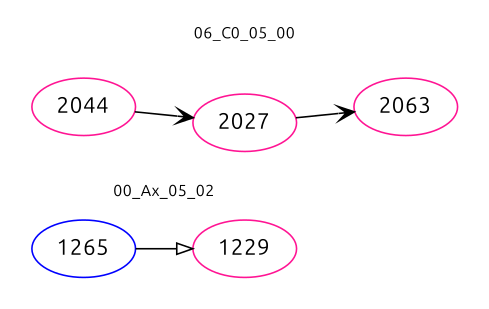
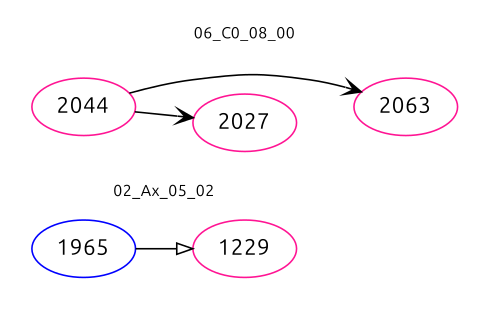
cluster "06_C0_05_00": label "06_C0_05_00" -> "06_C0_08_00"
edge "2027" -> "2063": now "2044" -> "2063"
cluster "00_Ax_05_02": label "00_Ax_05_02" -> "02_Ax_05_02"
node "1265": label "1265" -> "1965"
